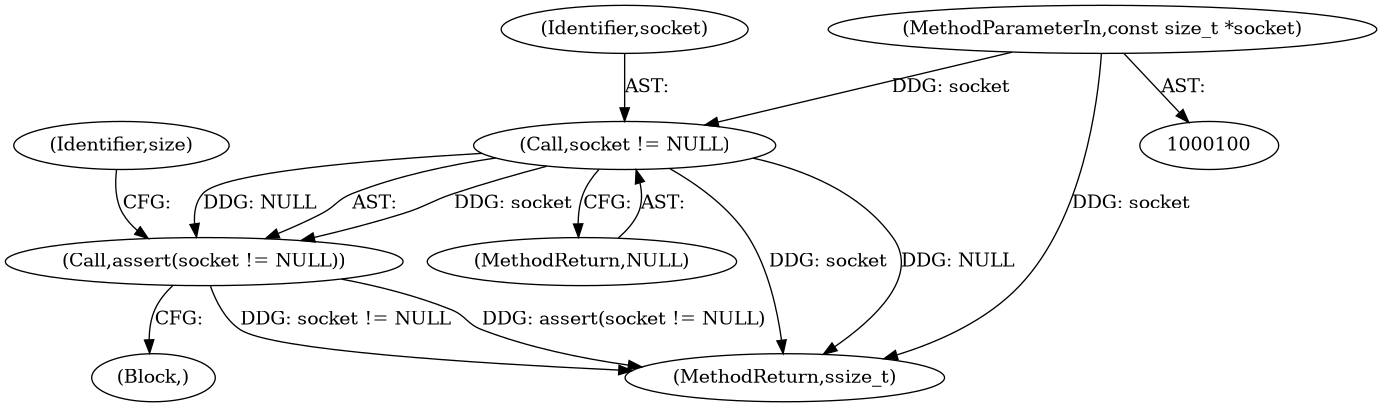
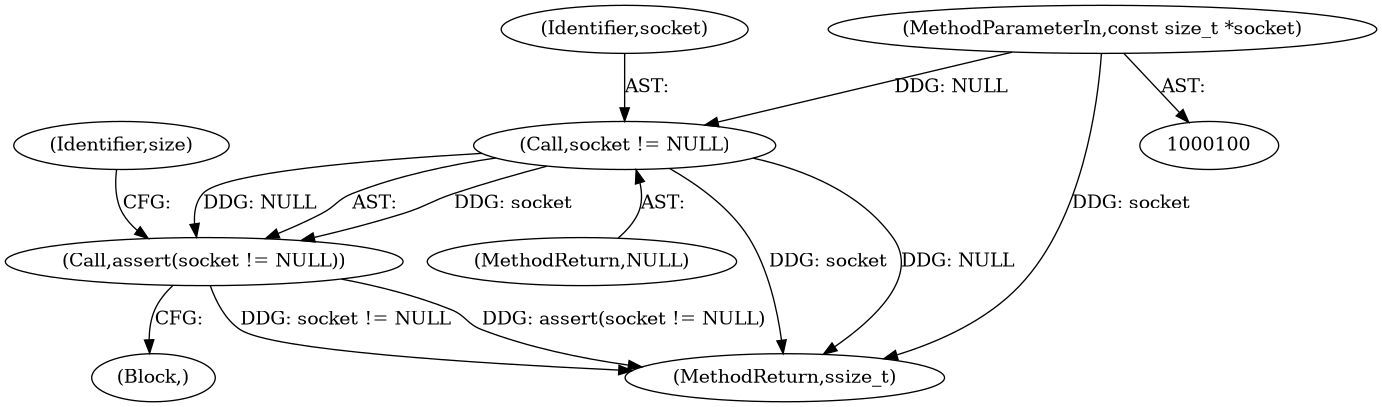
edge "(MethodParameterIn,const size_t *socket)" -> "(Call,socket != NULL)": label "DDG: socket" -> "DDG: NULL"
edge "(Call,socket != NULL)" -> "(MethodReturn,NULL)": removed, label "CFG:"
